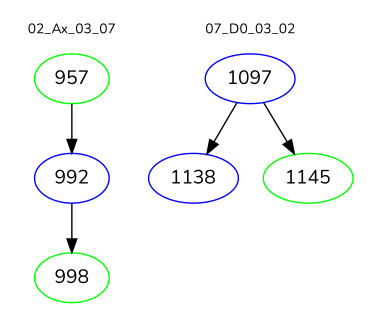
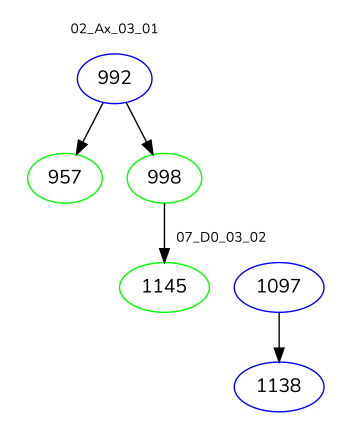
cluster "02_Ax_03_07": label "02_Ax_03_07" -> "02_Ax_03_01"
edge "957" -> "992": reversed
edge "1097" -> "1145": now "998" -> "1145"
